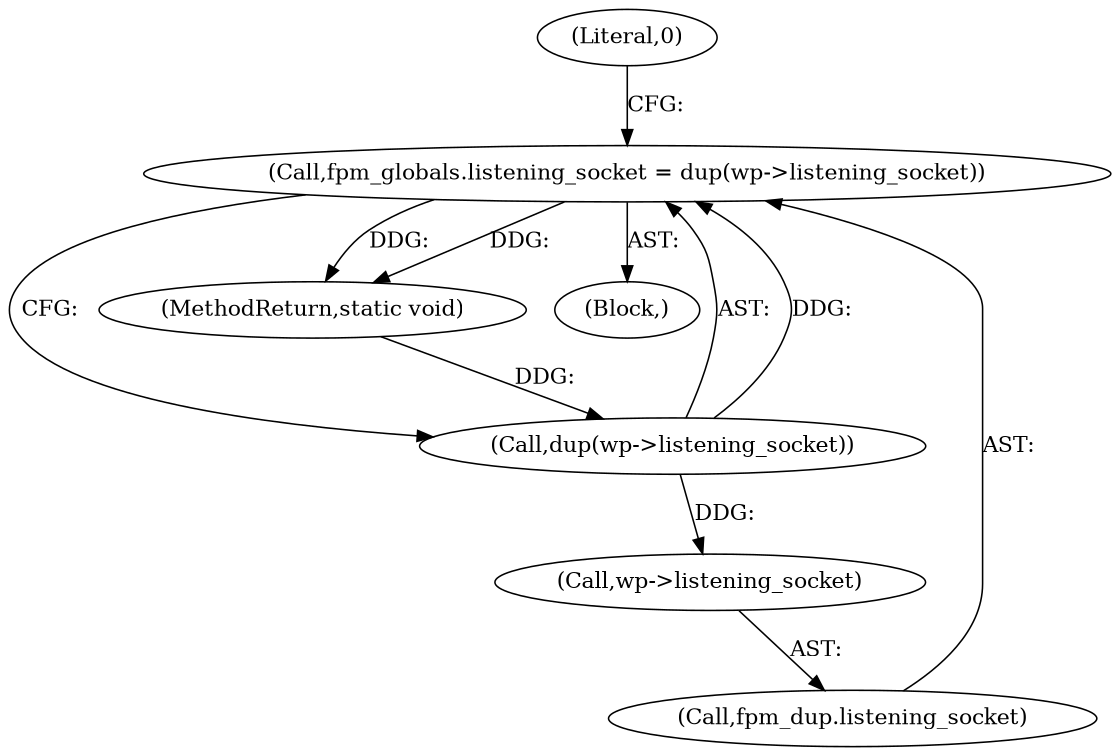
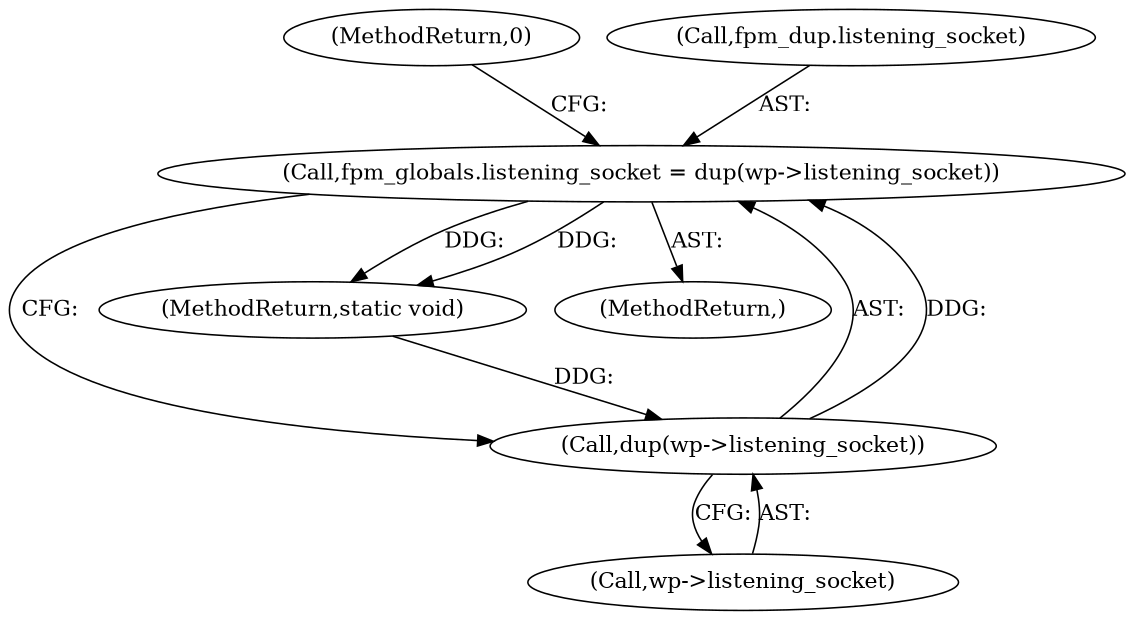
node "(Literal,0)": label "(Literal,0)" -> "(MethodReturn,0)"
node "(Block,)": label "(Block,)" -> "(MethodReturn,)"
edge "(Call,dup(wp->listening_socket))" -> "(Call,wp->listening_socket)": label "DDG: " -> "CFG: "
edge "(Call,wp->listening_socket)" -> "(Call,fpm_dup.listening_socket)": now "(Call,wp->listening_socket)" -> "(Call,dup(wp->listening_socket))"
